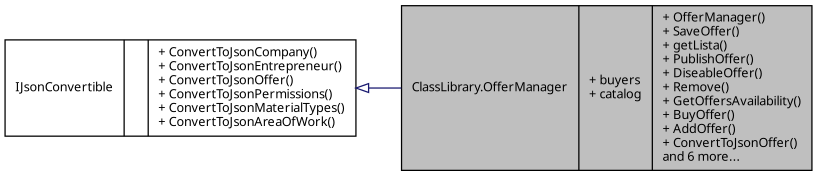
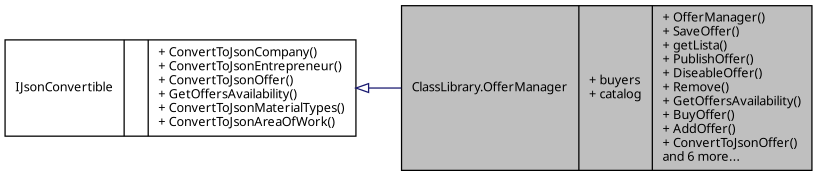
node "IJsonConvertible": text "+ ConvertToJsonPermissions()" -> "+ GetOffersAvailability()"
